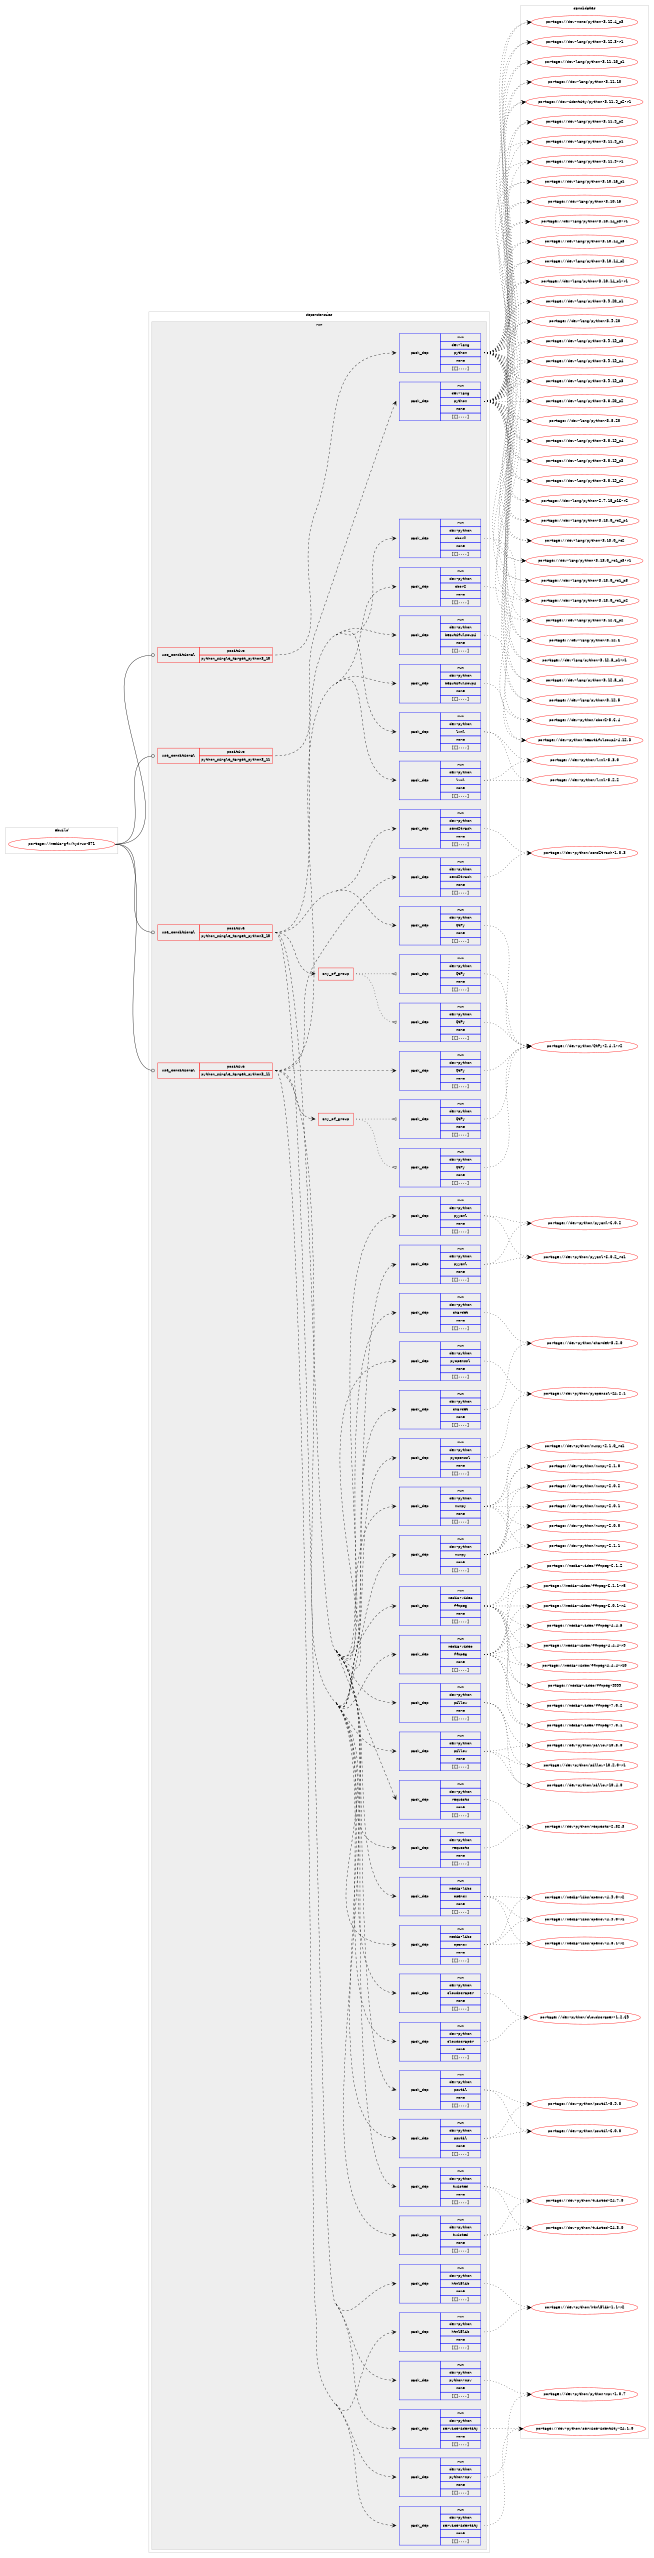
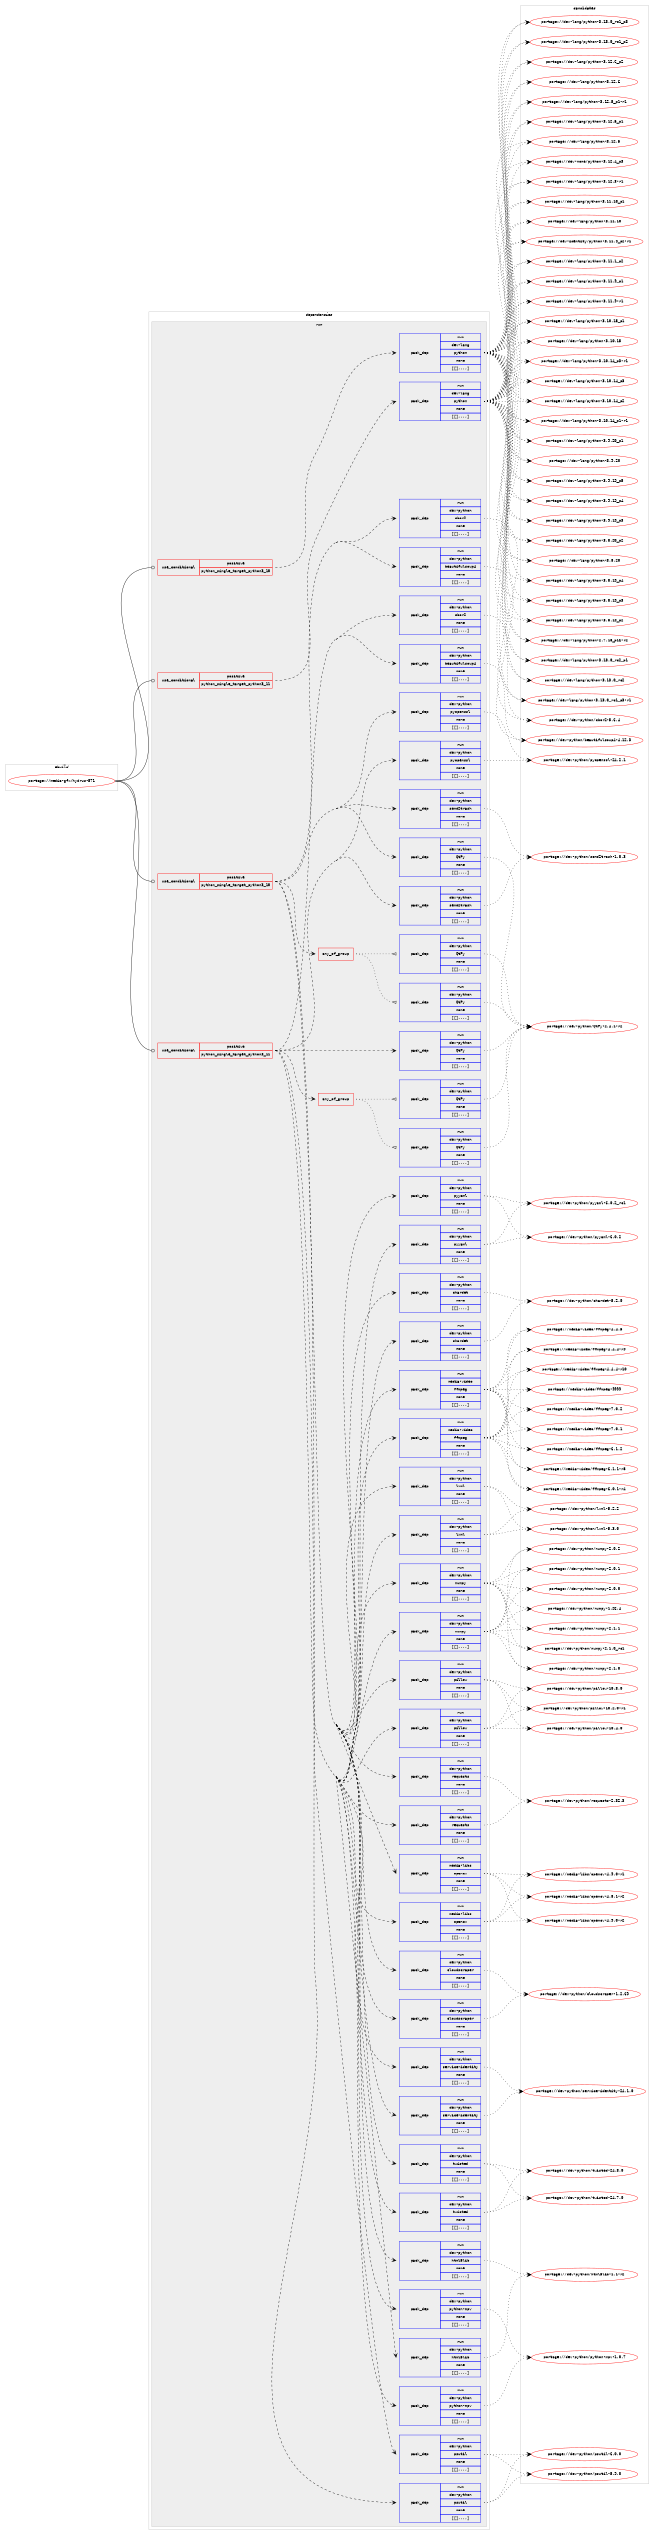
node "portage://dev-lang/python-3.11.9_p2": label "portage://dev-lang/python-3.11.9_p2" -> "portage://dev-lang/python-3.11.1_p2"
node "portage://dev-python/numpy-1.26.4": added
